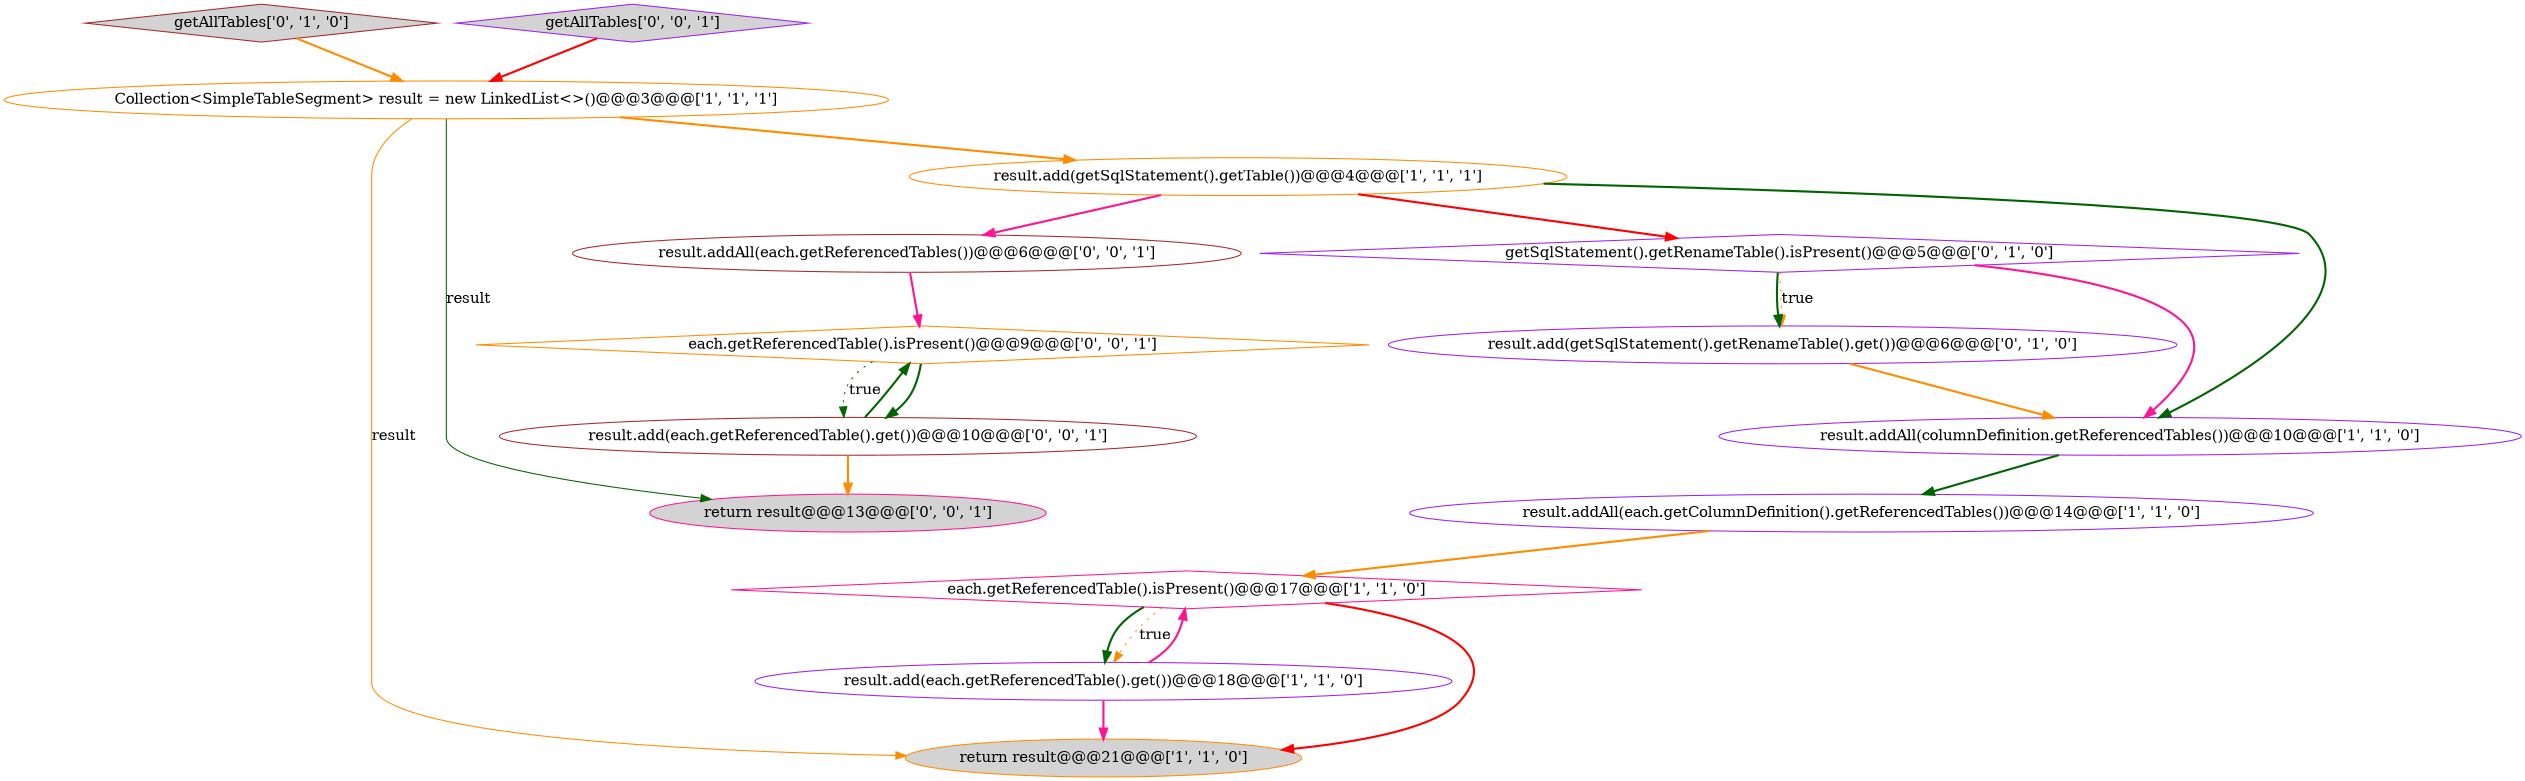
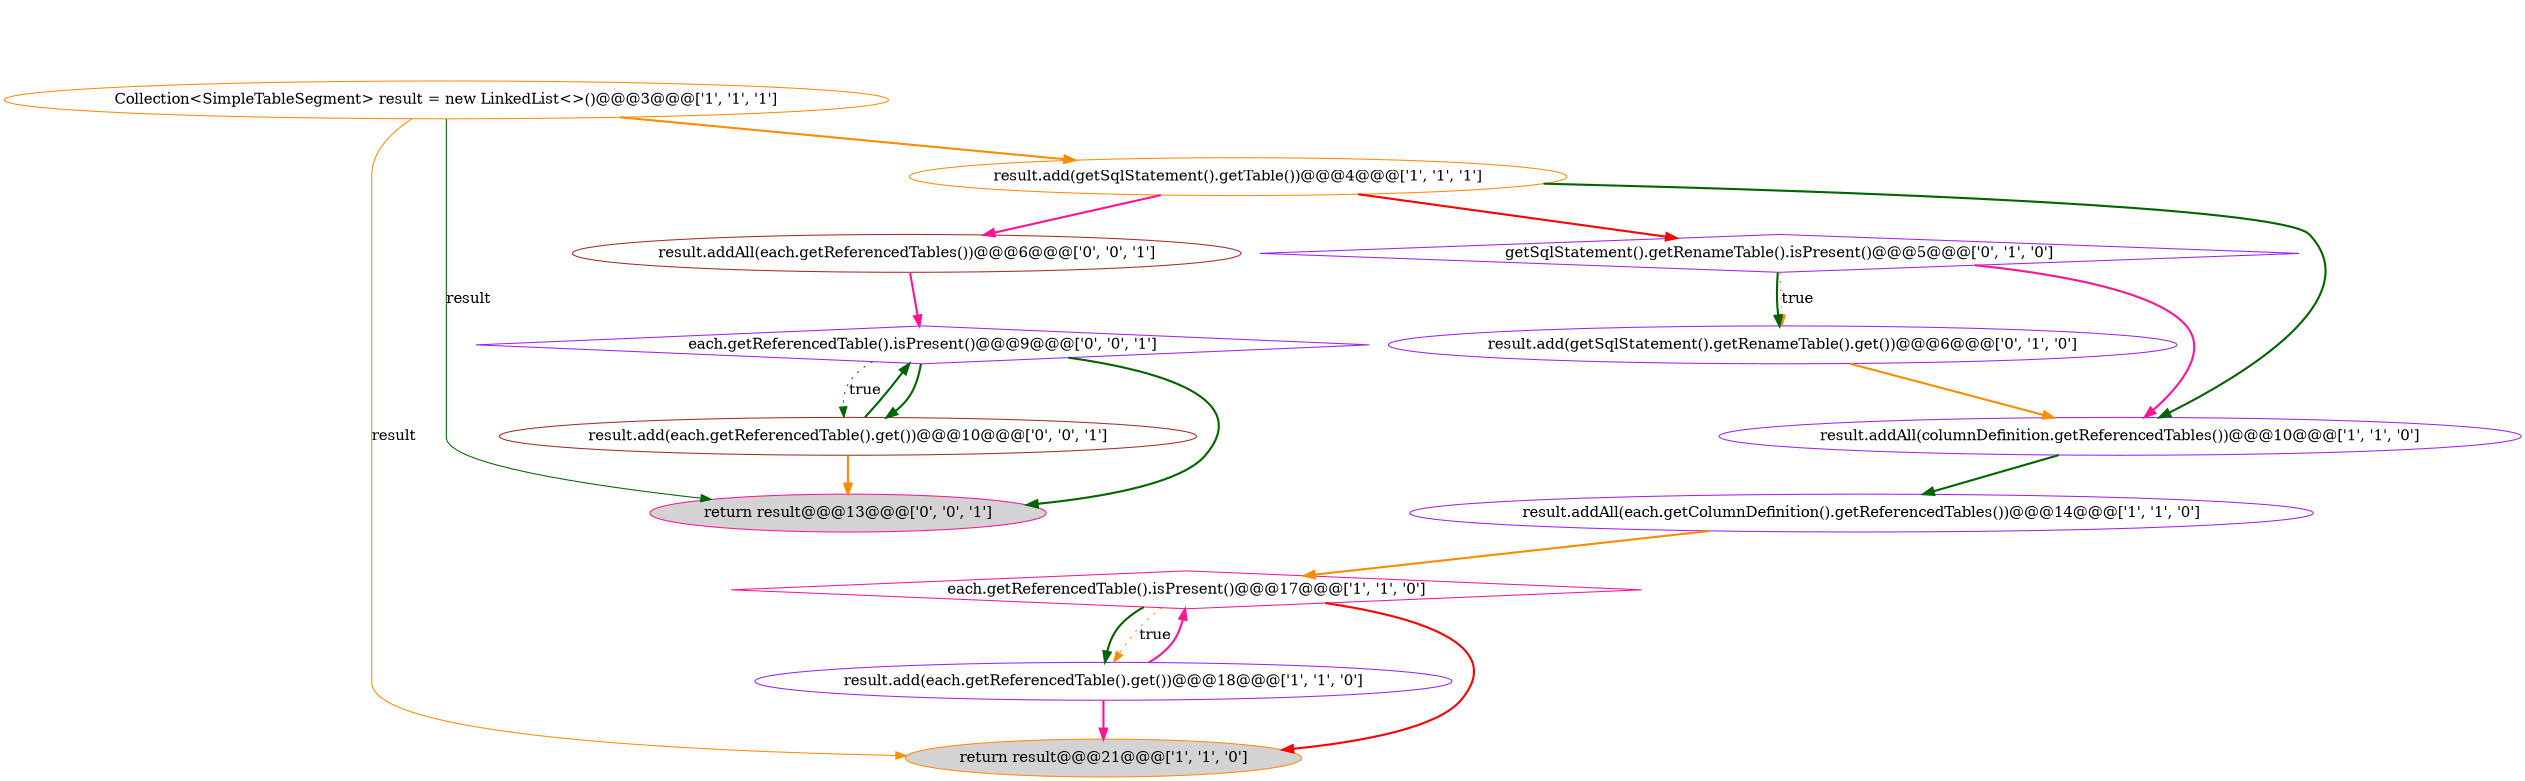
node "getAllTables['0', '1', '0']": removed
node "getAllTables['0', '0', '1']": removed
node "each.getReferencedTable().isPresent()@@@9@@@['0', '0', '1']": color darkorange -> purple
edge "each.getReferencedTable().isPresent()@@@9@@@['0', '0', '1']" -> "return result@@@13@@@['0', '0', '1']": added
